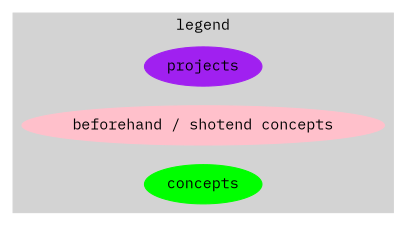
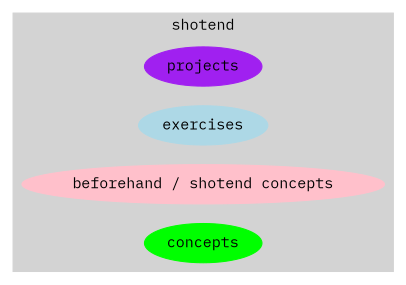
cluster "legend": label "legend" -> "shotend"
node "exercises": added
